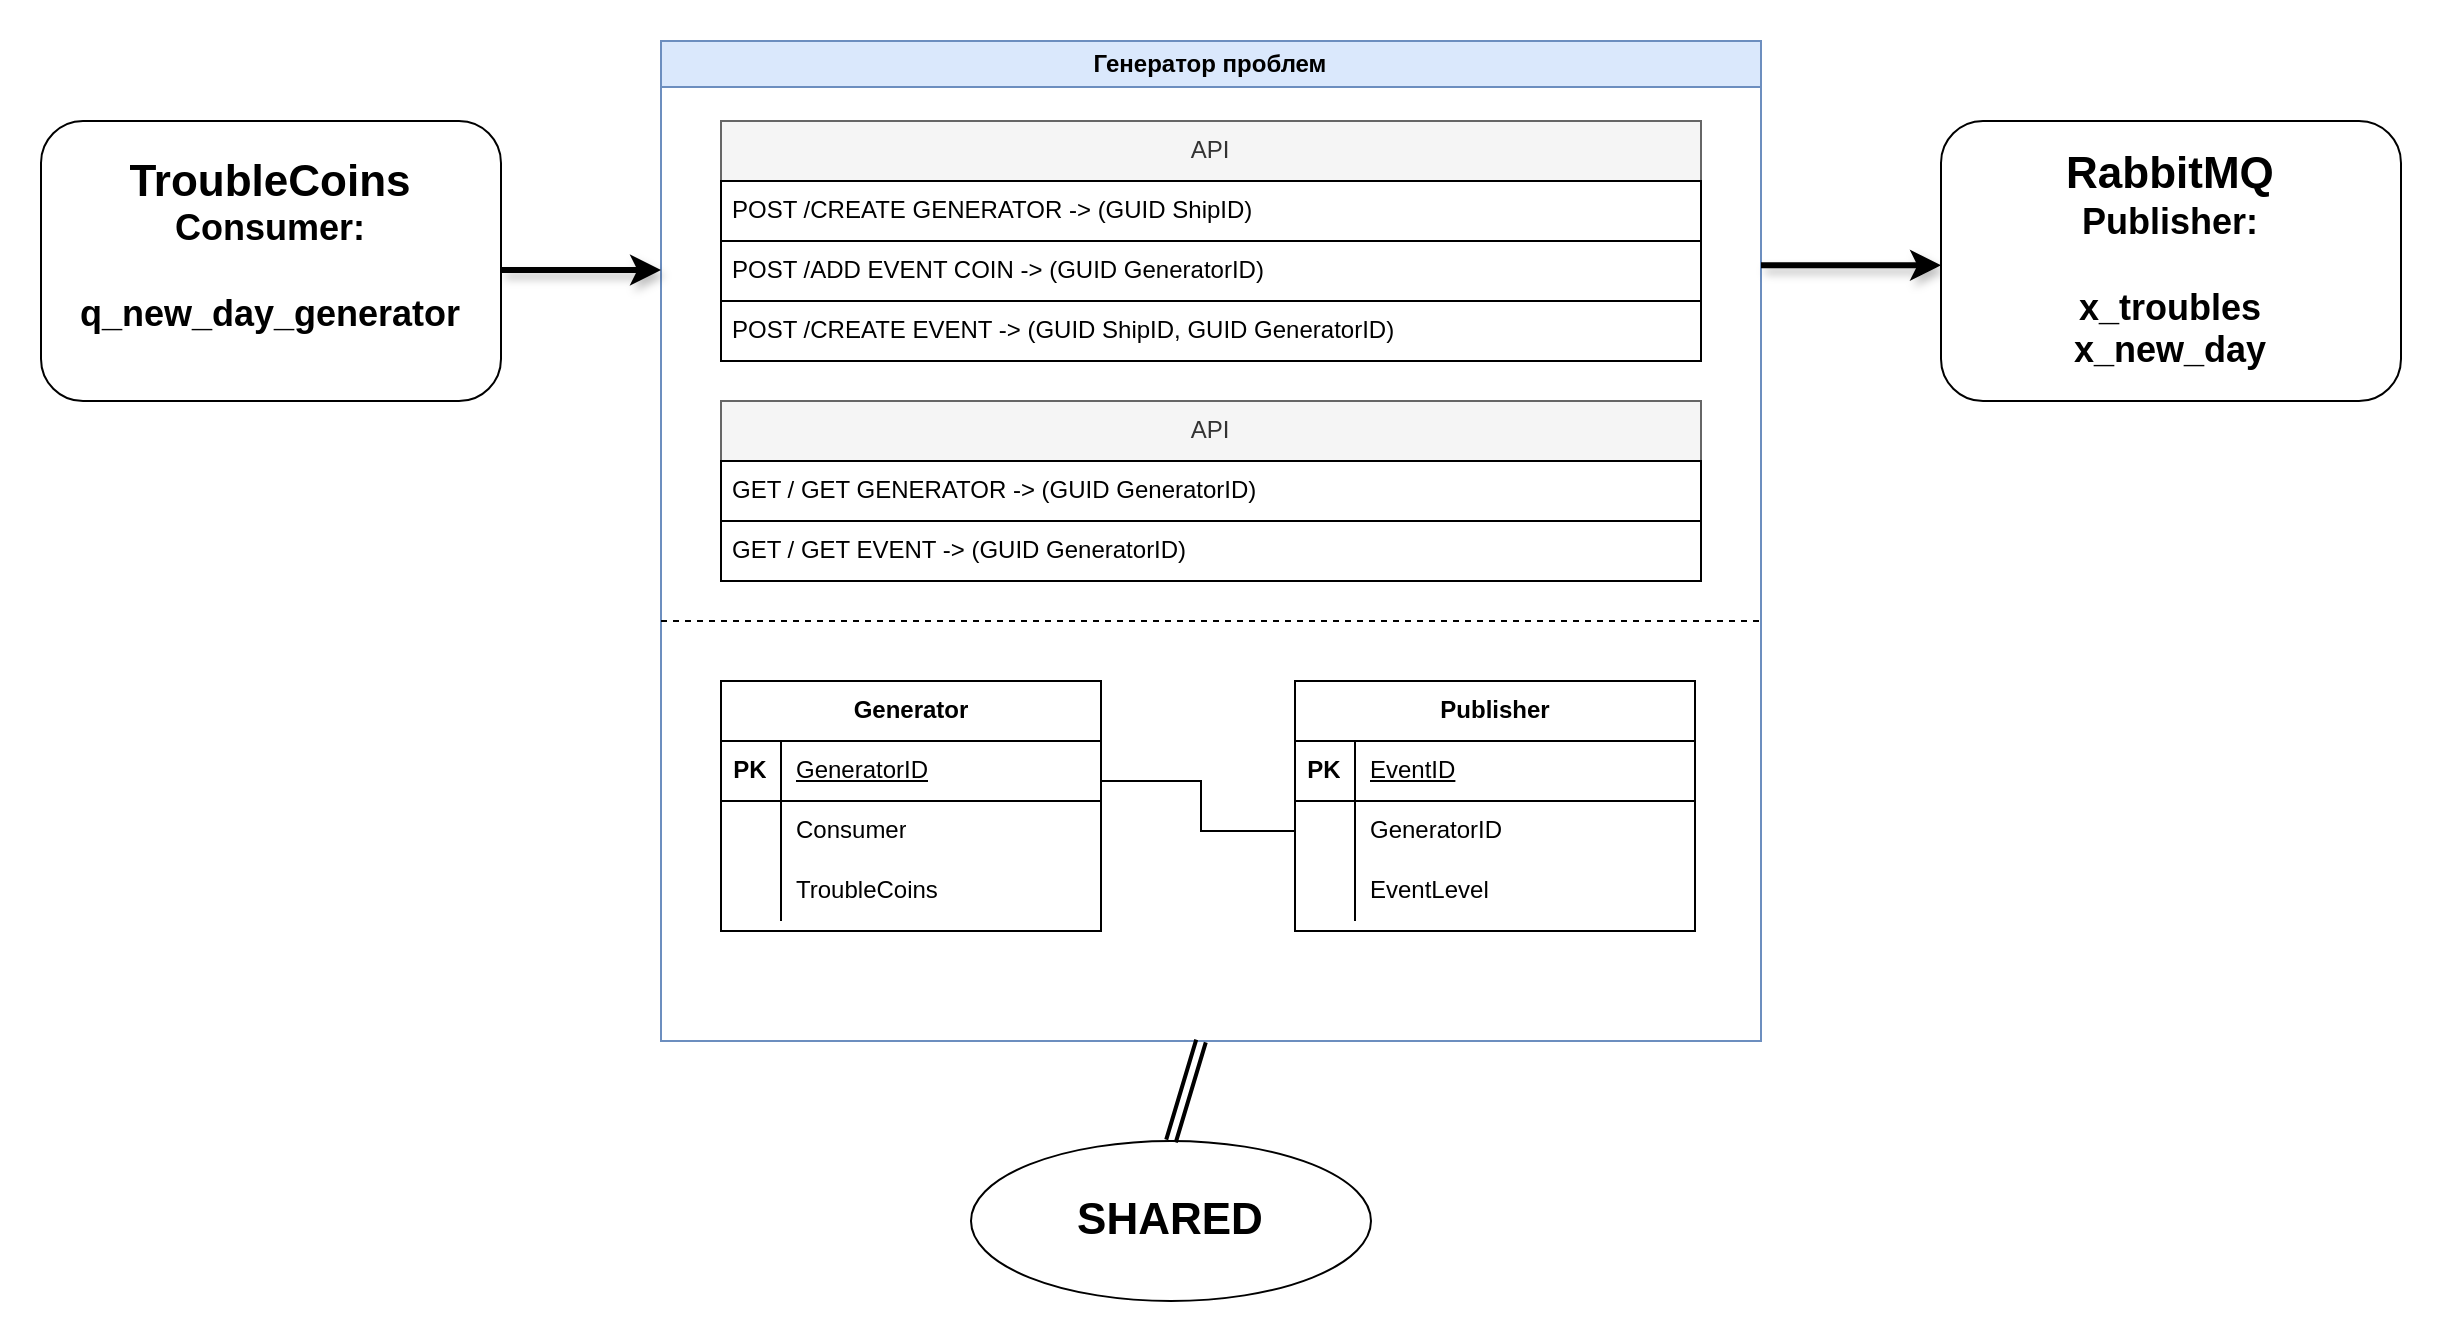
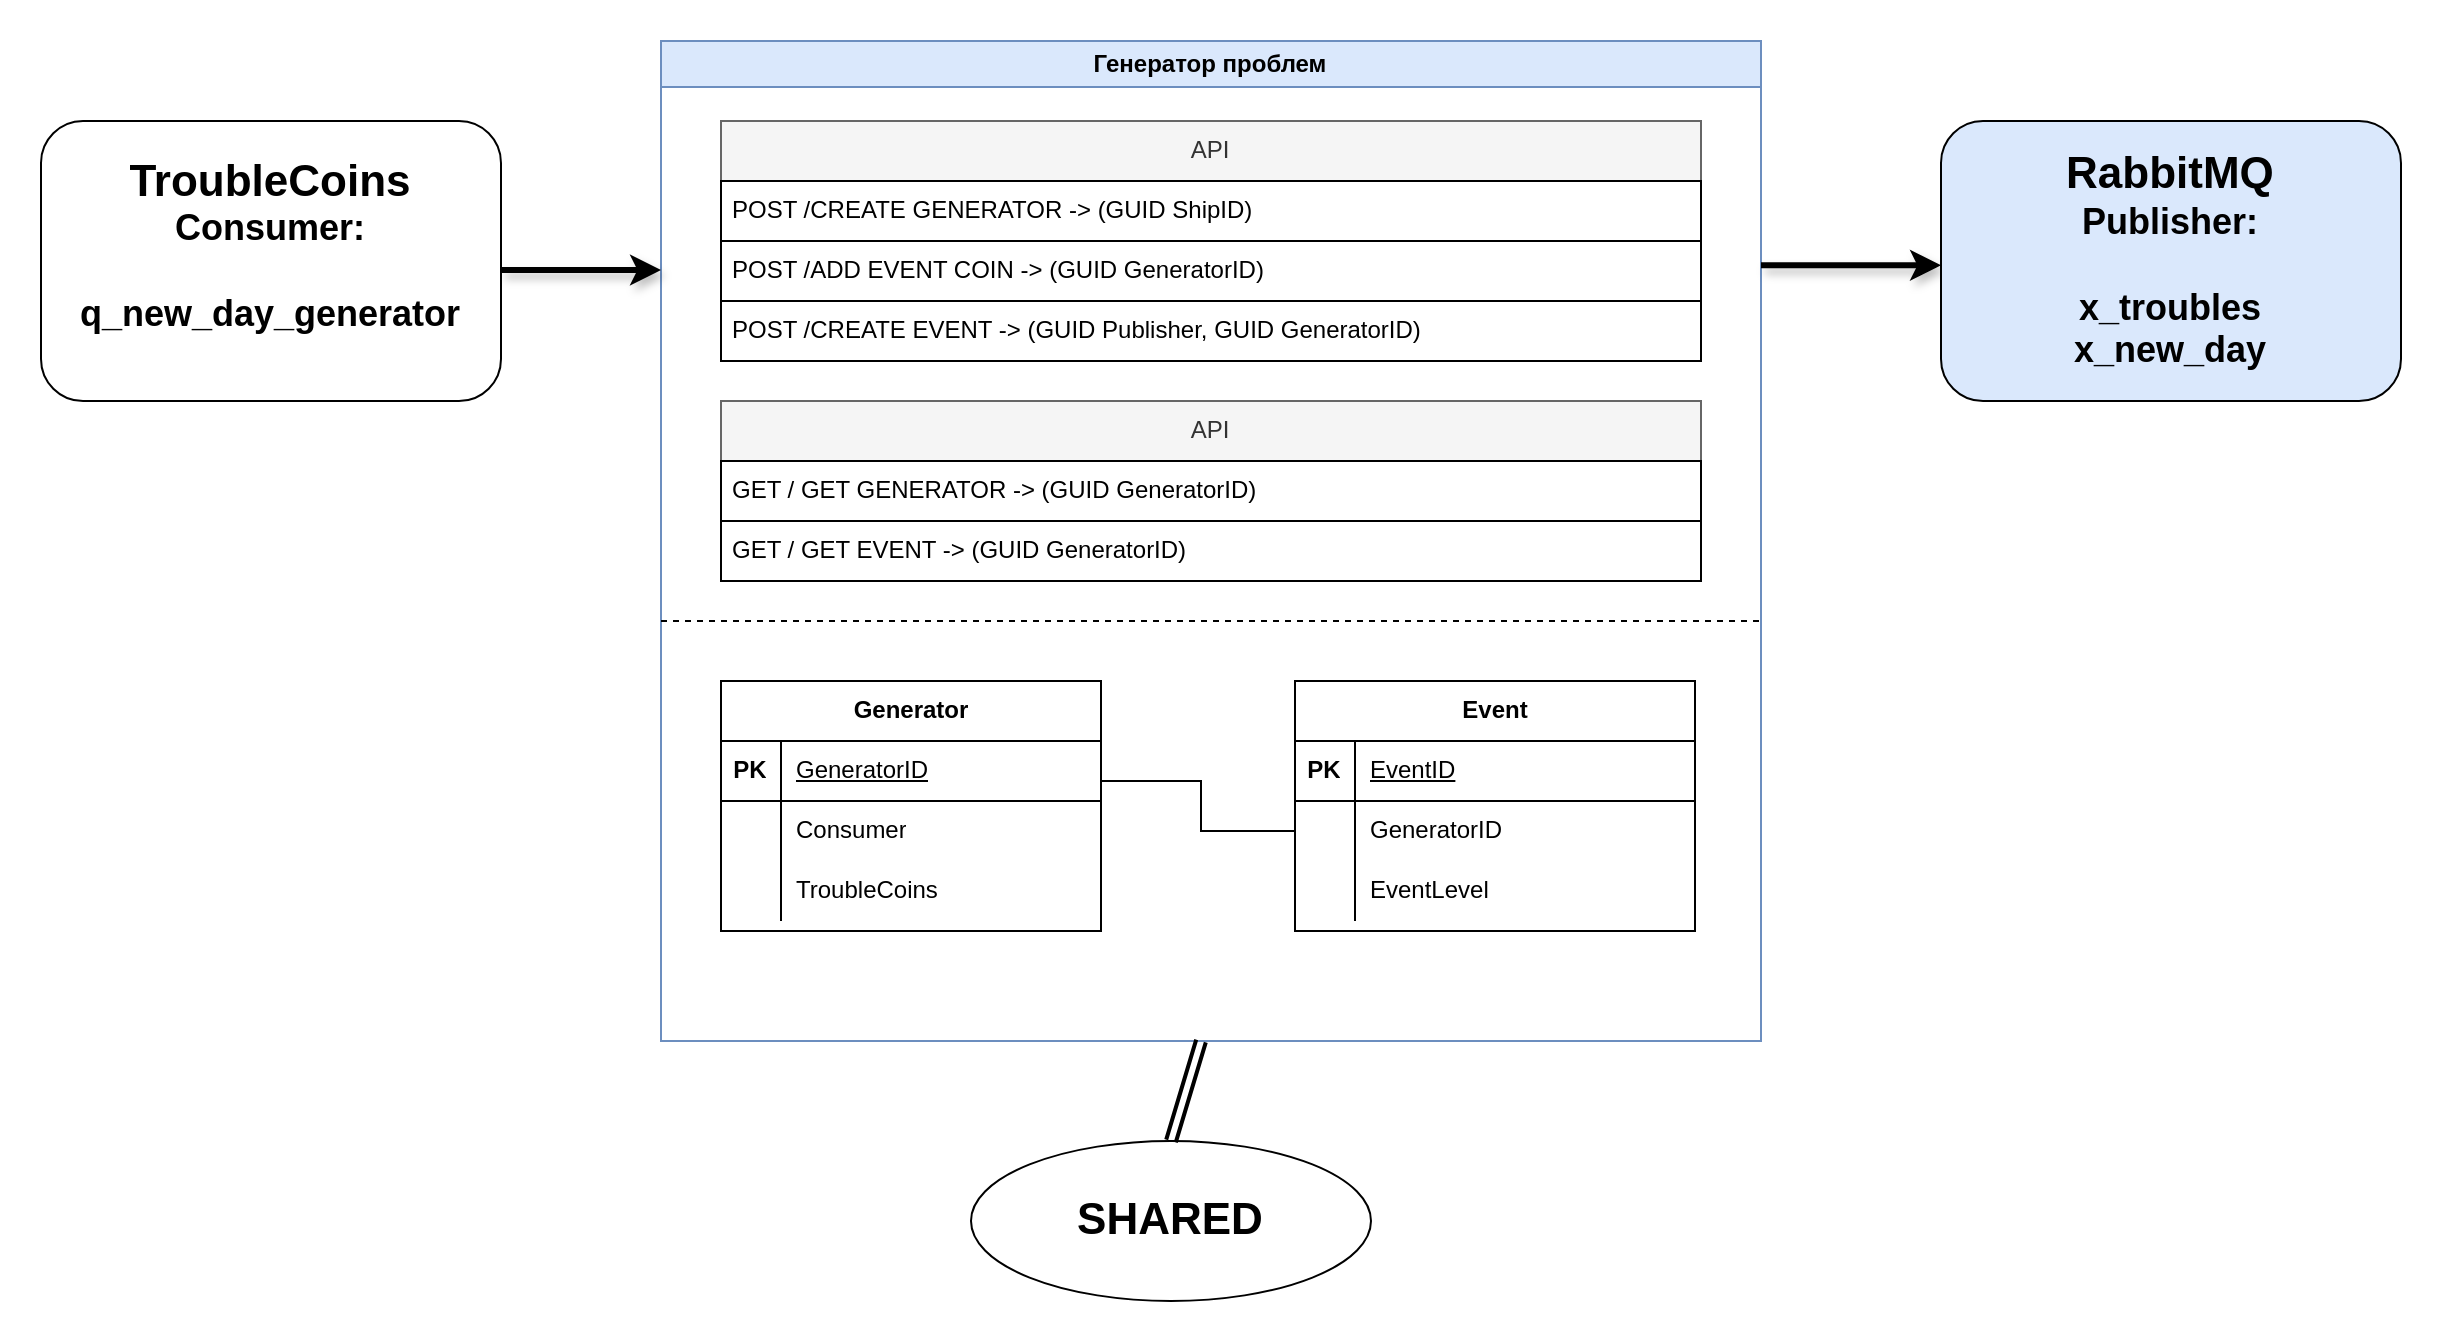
node "RabbitMQ Publisher: x_troubles x_new_day": fillcolor #ffffff -> #dae8fc
node "POST /CREATE EVENT -> (GUID ShipID, GUID GeneratorID)": label "POST /CREATE EVENT -> (GUID ShipID, GUID GeneratorID)" -> "POST /CREATE EVENT -> (GUID Publisher, GUID GeneratorID)"
node "Publisher": label "Publisher" -> "Event"
